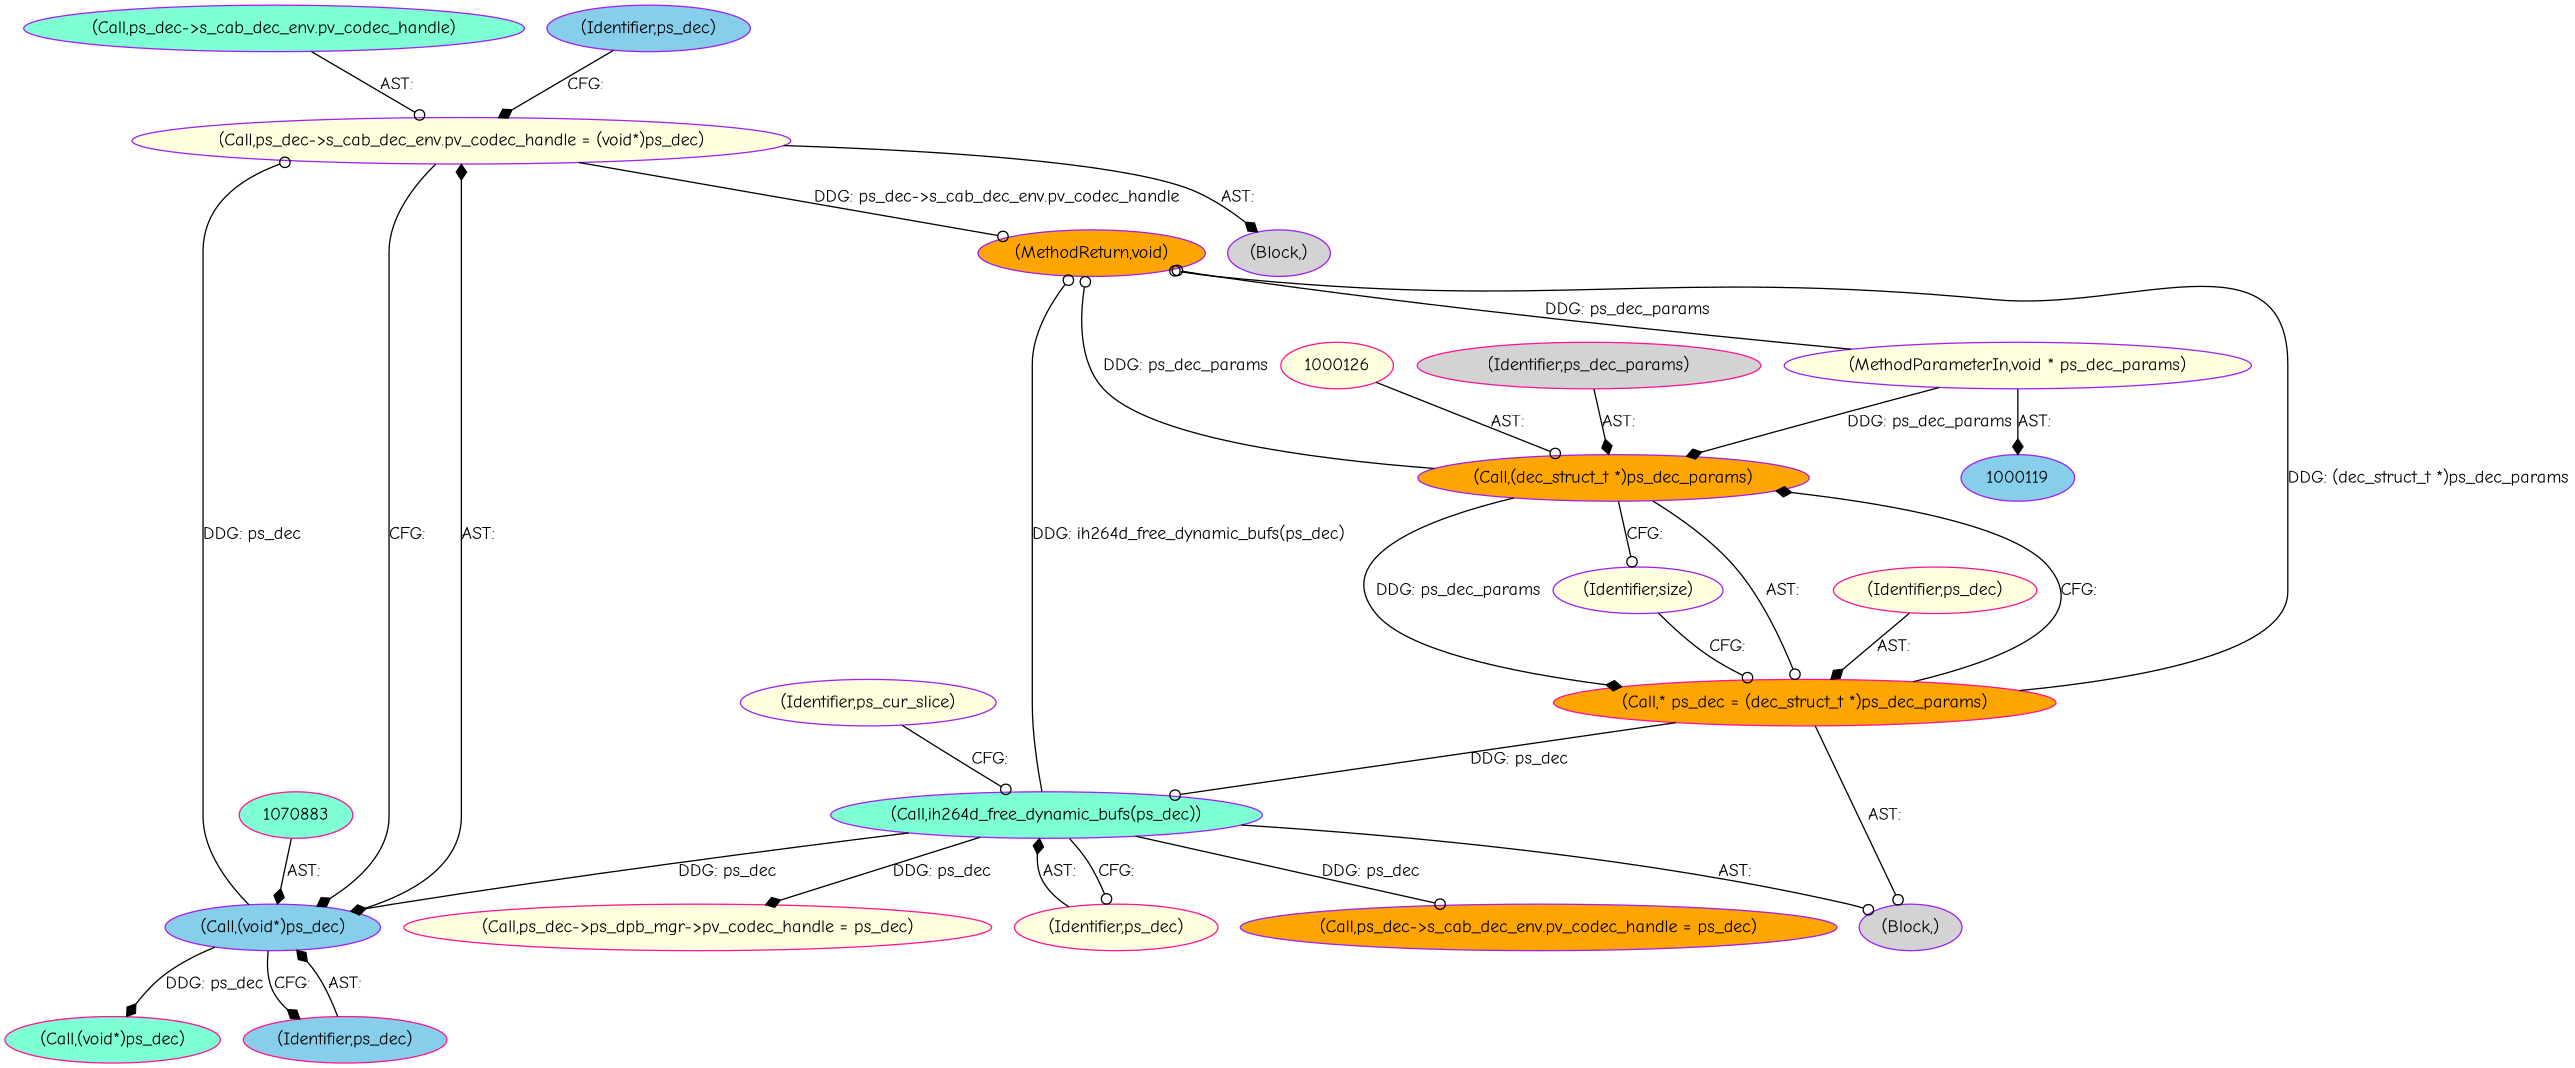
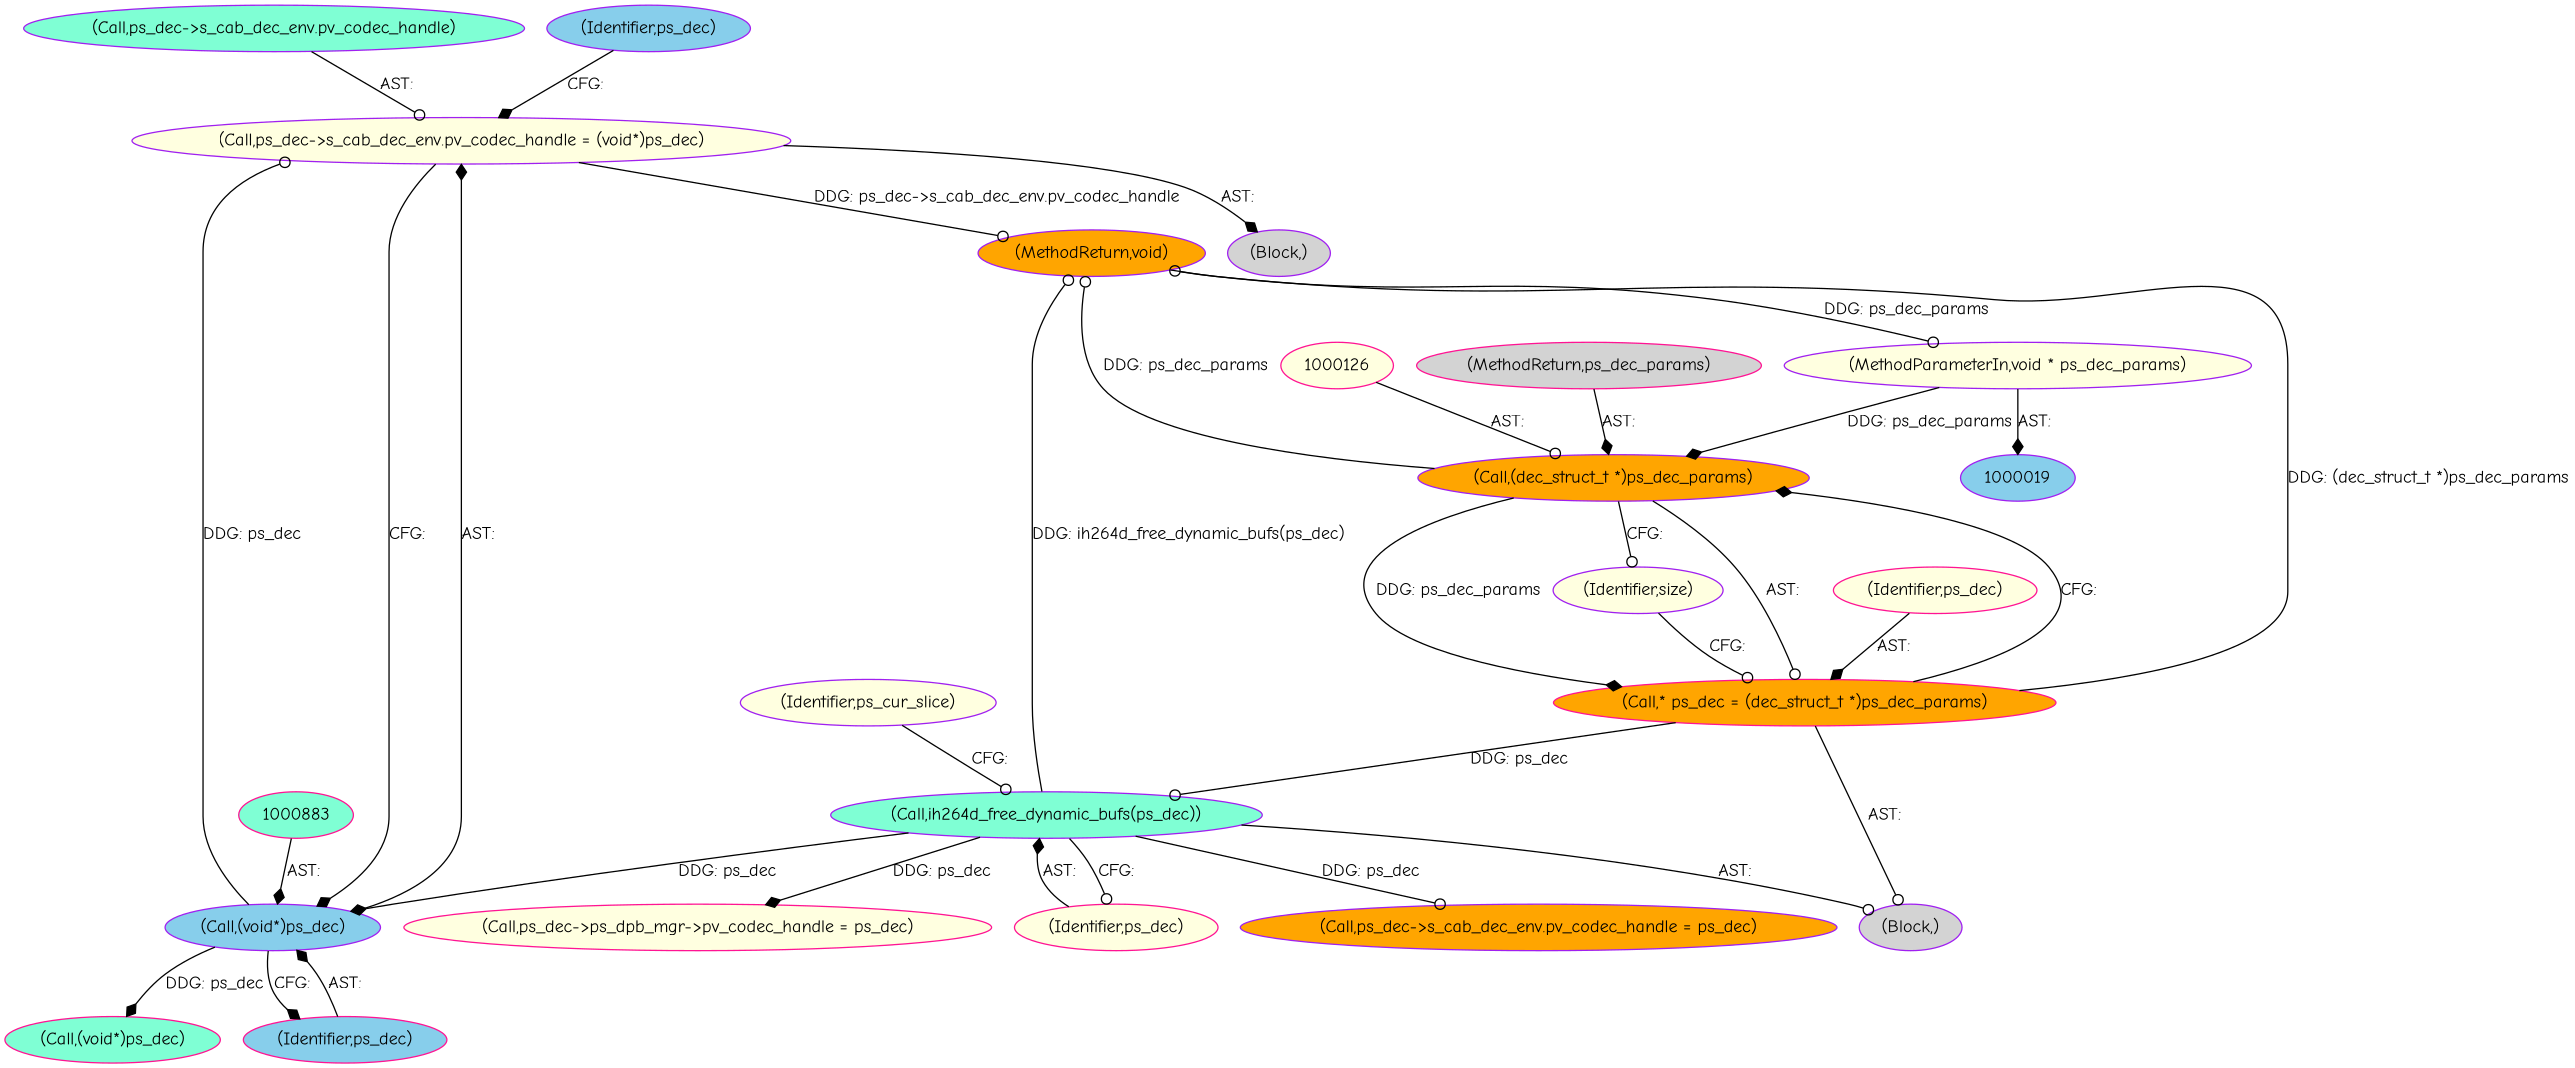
edge "(MethodParameterIn,void * ps_dec_params)" -> "(MethodReturn,void)": reversed
node "(Identifier,ps_dec_params)": label "(Identifier,ps_dec_params)" -> "(MethodReturn,ps_dec_params)"
node "1000119": label "1000119" -> "1000019"
node "1070883": label "1070883" -> "1000883"
